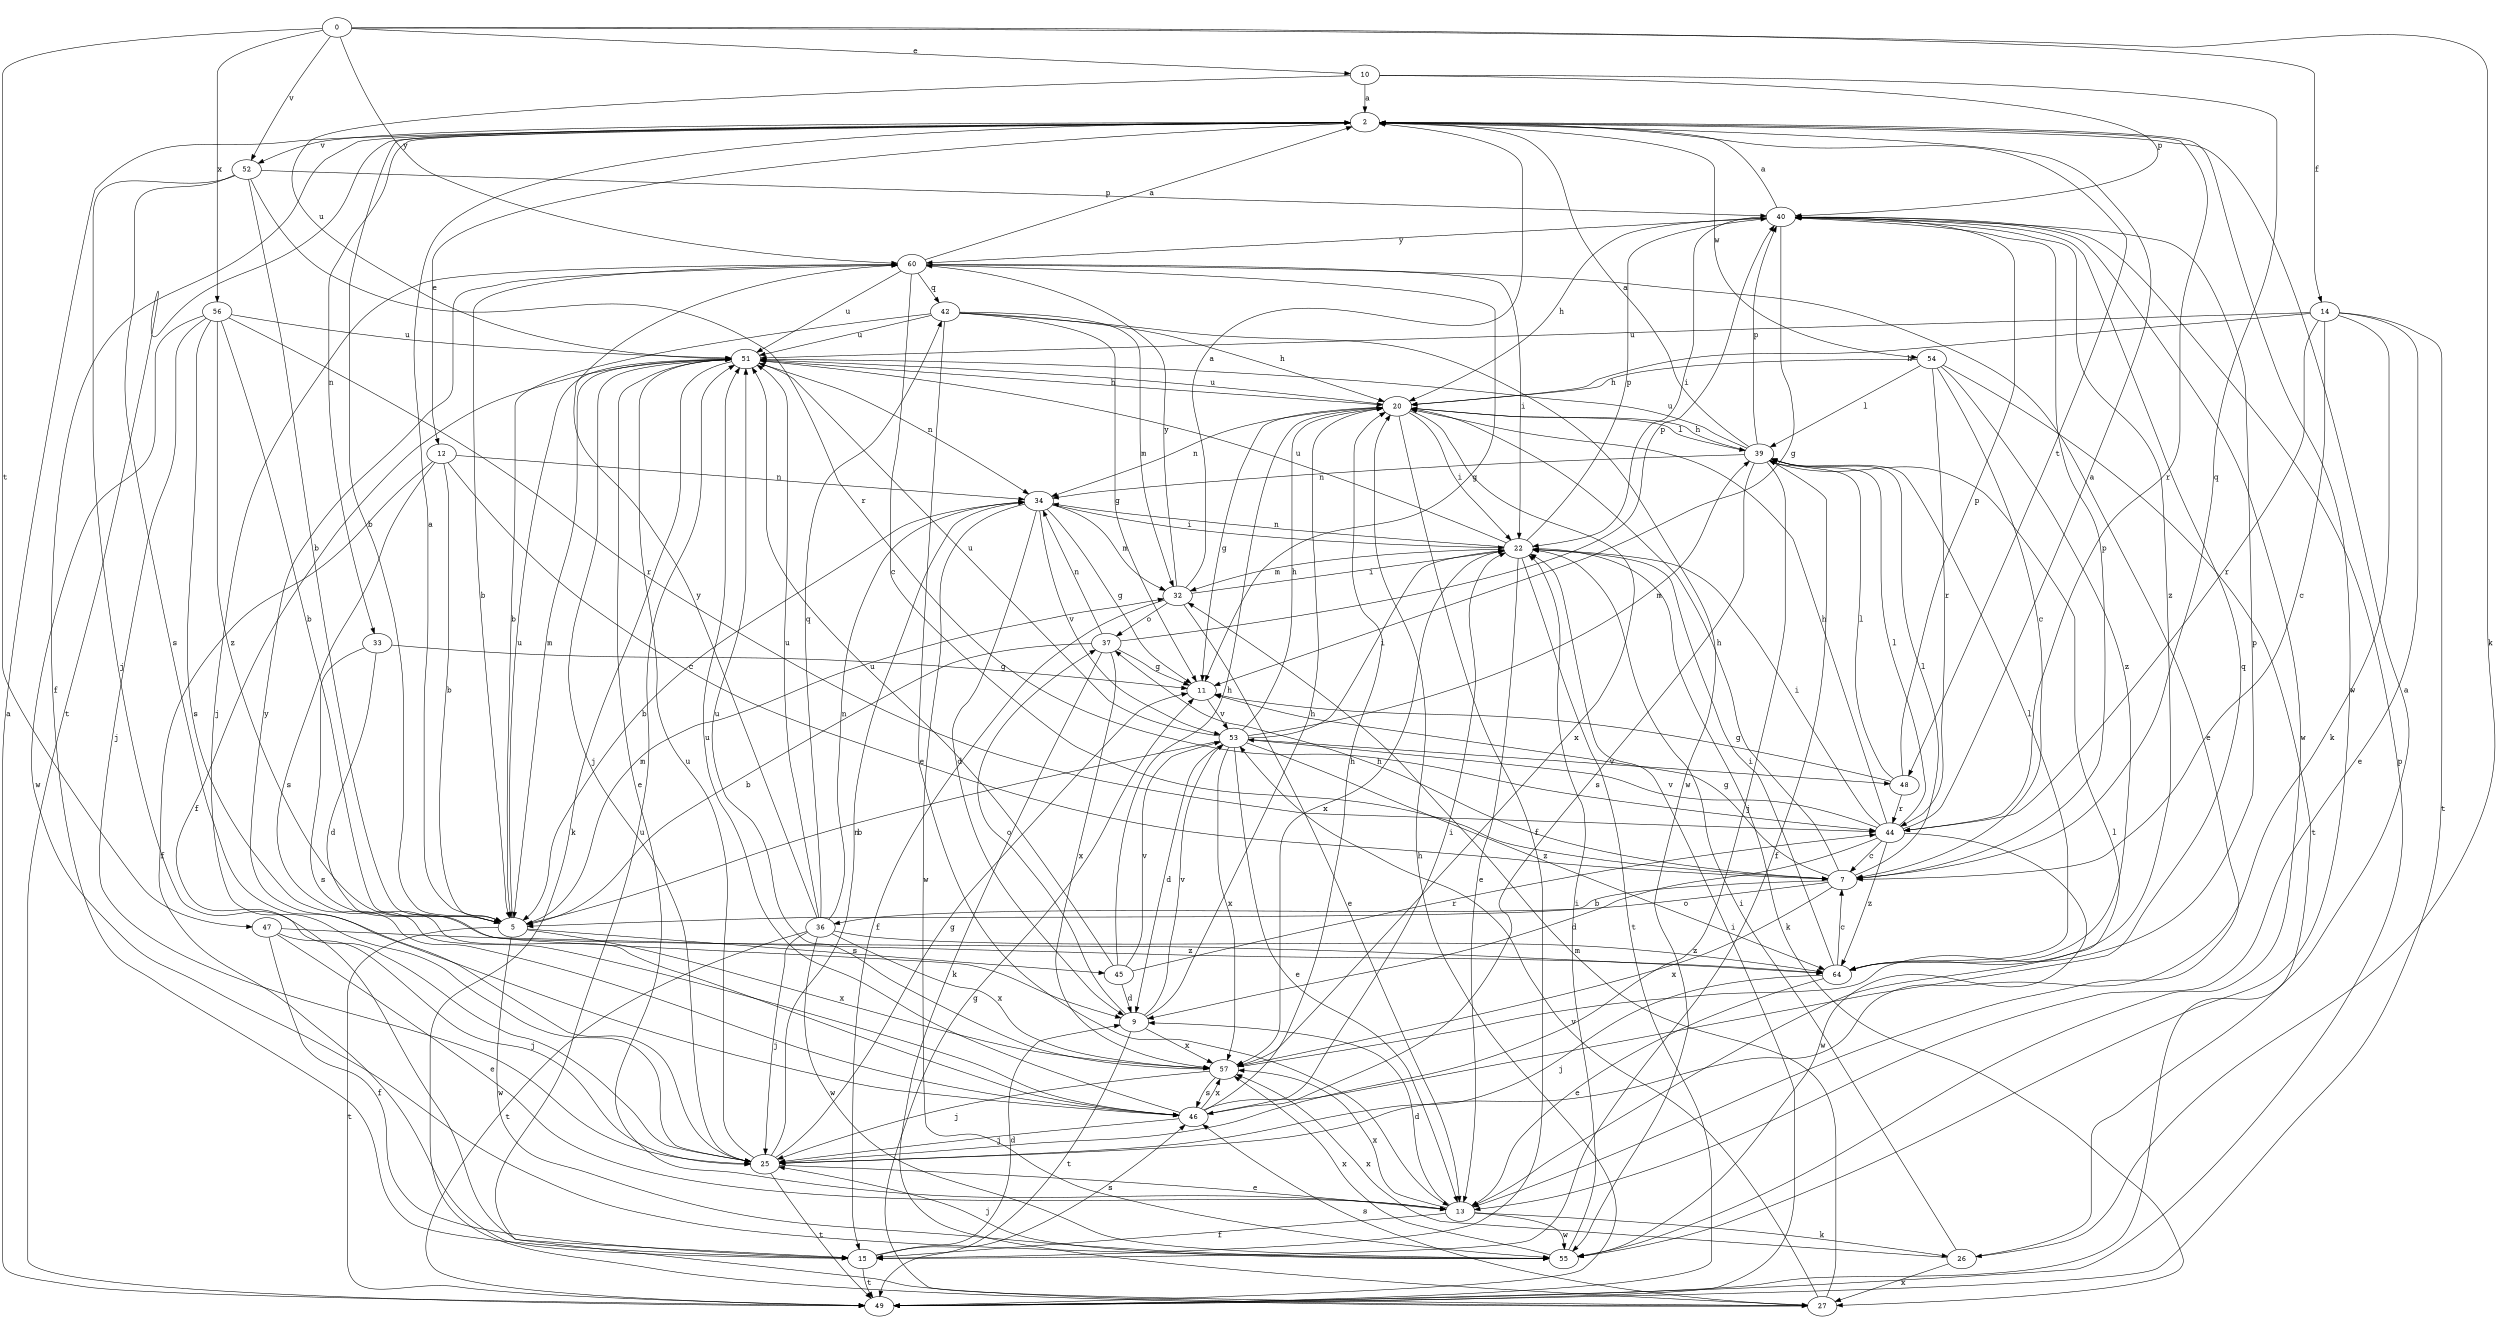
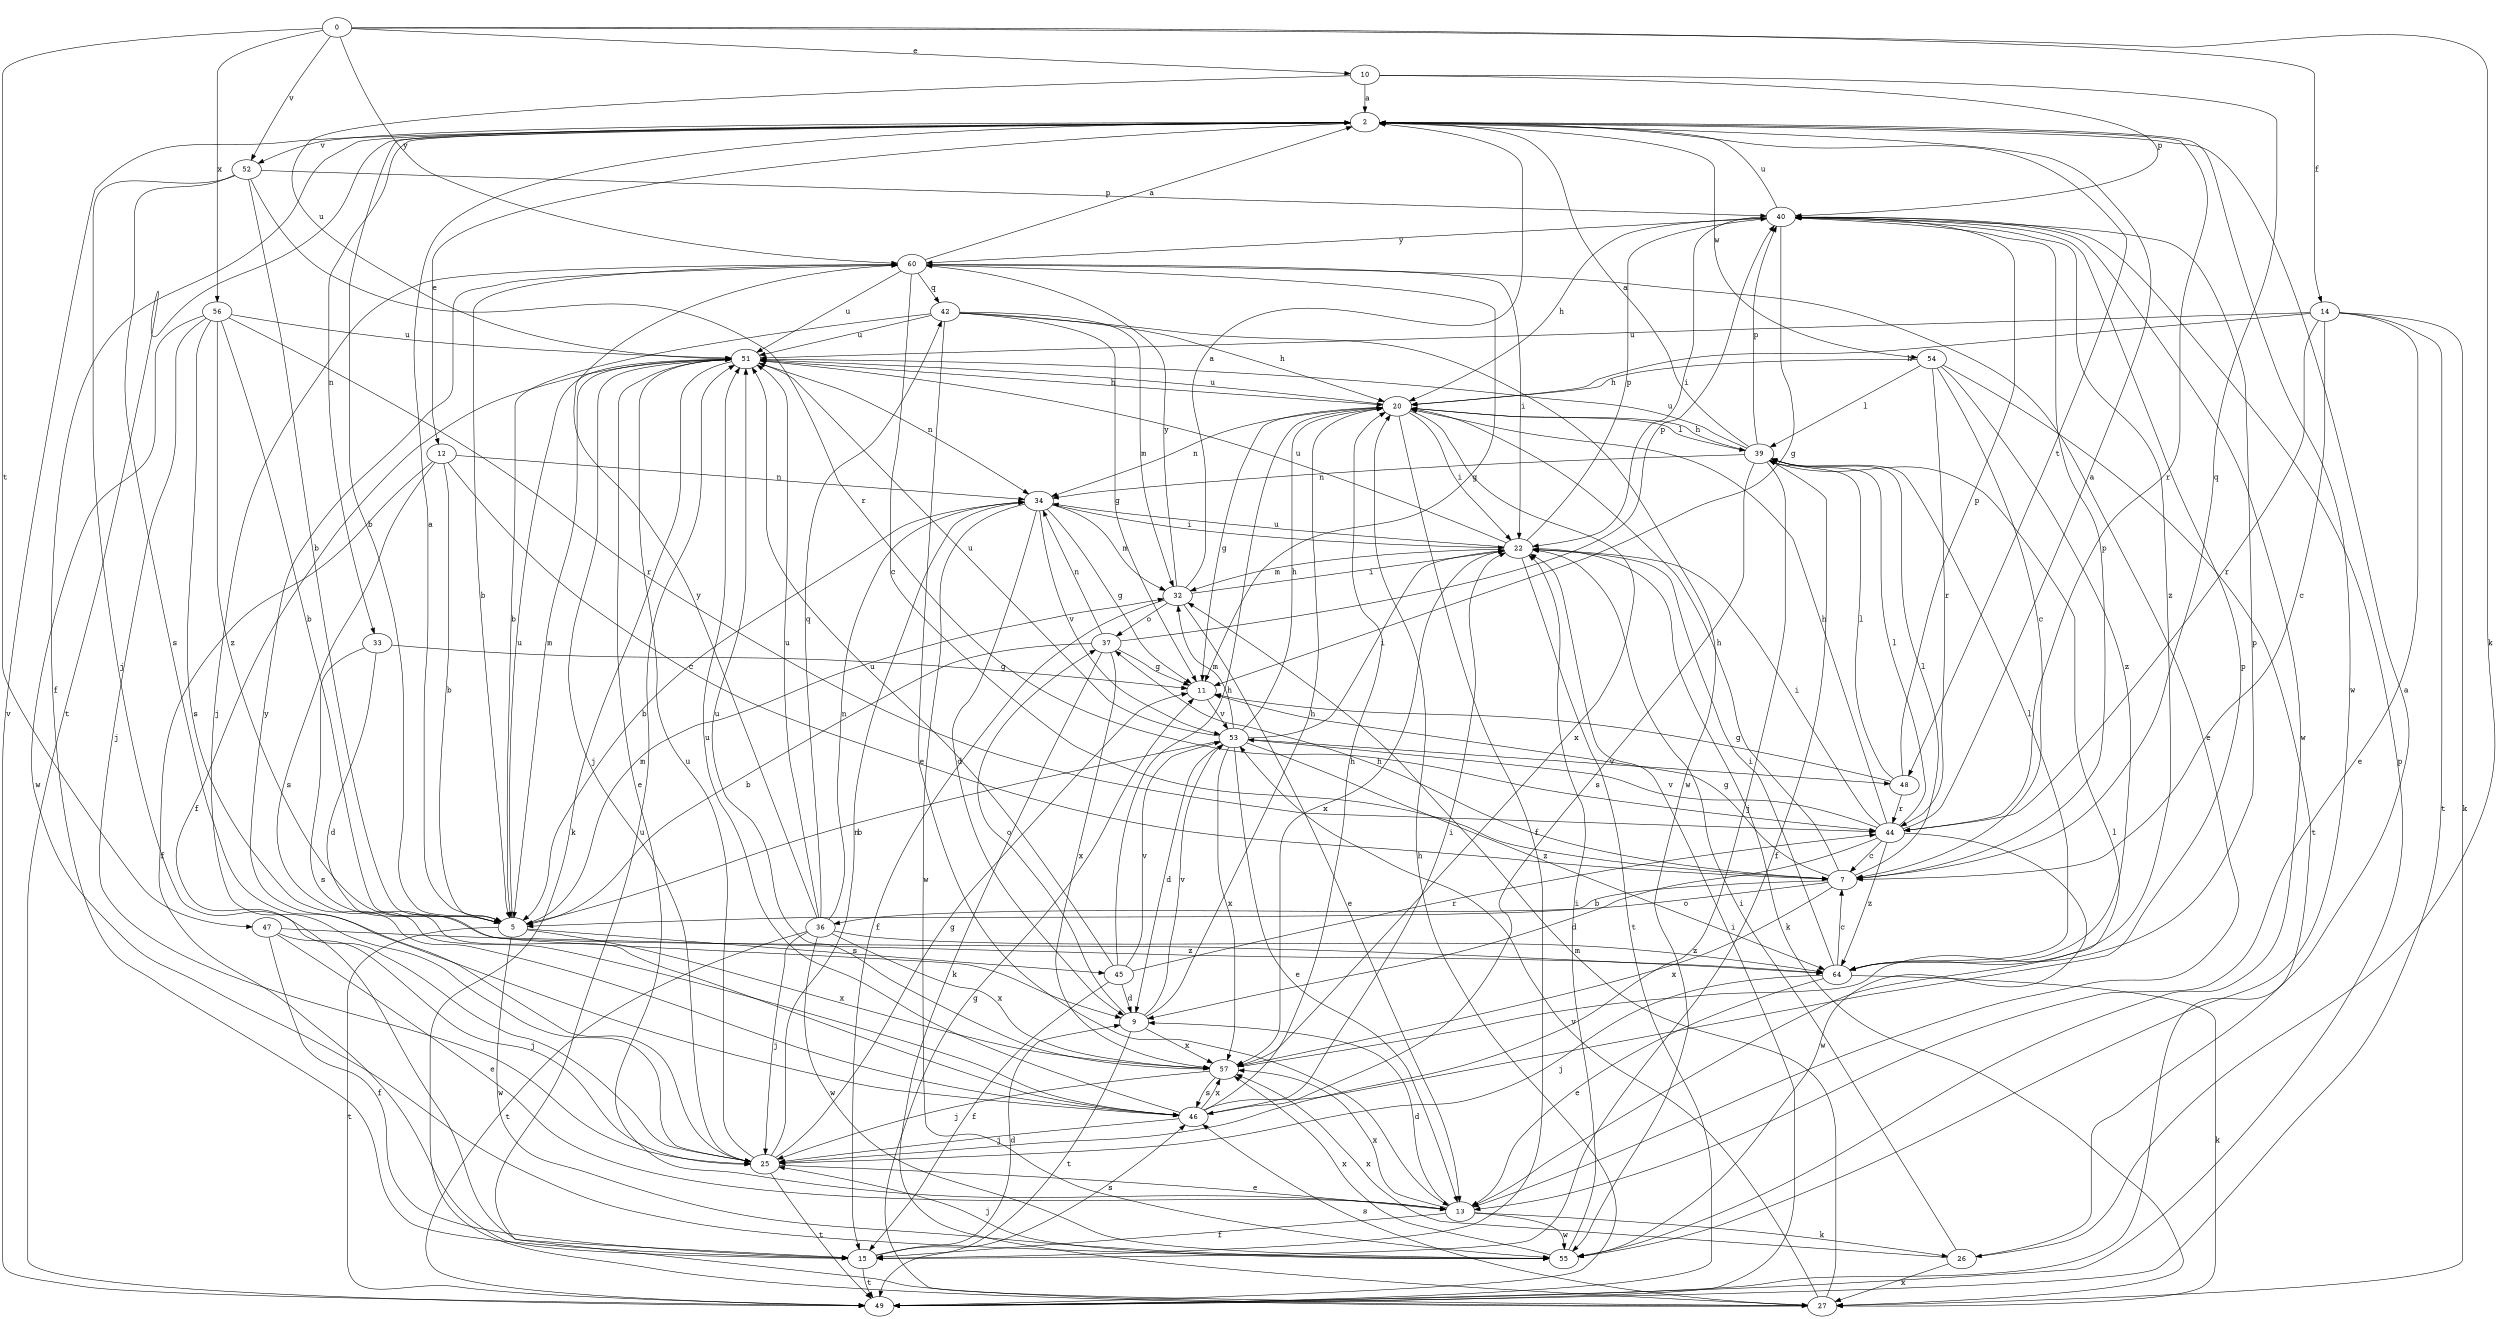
edge "40" -> "2": label "a" -> "u"
edge "22" -> "34": label "n" -> "u"
edge "53" -> "39": now "53" -> "32"
edge "46" -> "40": label "q" -> "p"
edge "49" -> "2": label "a" -> "v"
edge "22" -> "13": removed, label "e"
edge "14" -> "25": now "14" -> "27"
edge "45" -> "15": added, label "f"
edge "64" -> "27": added, label "k"
